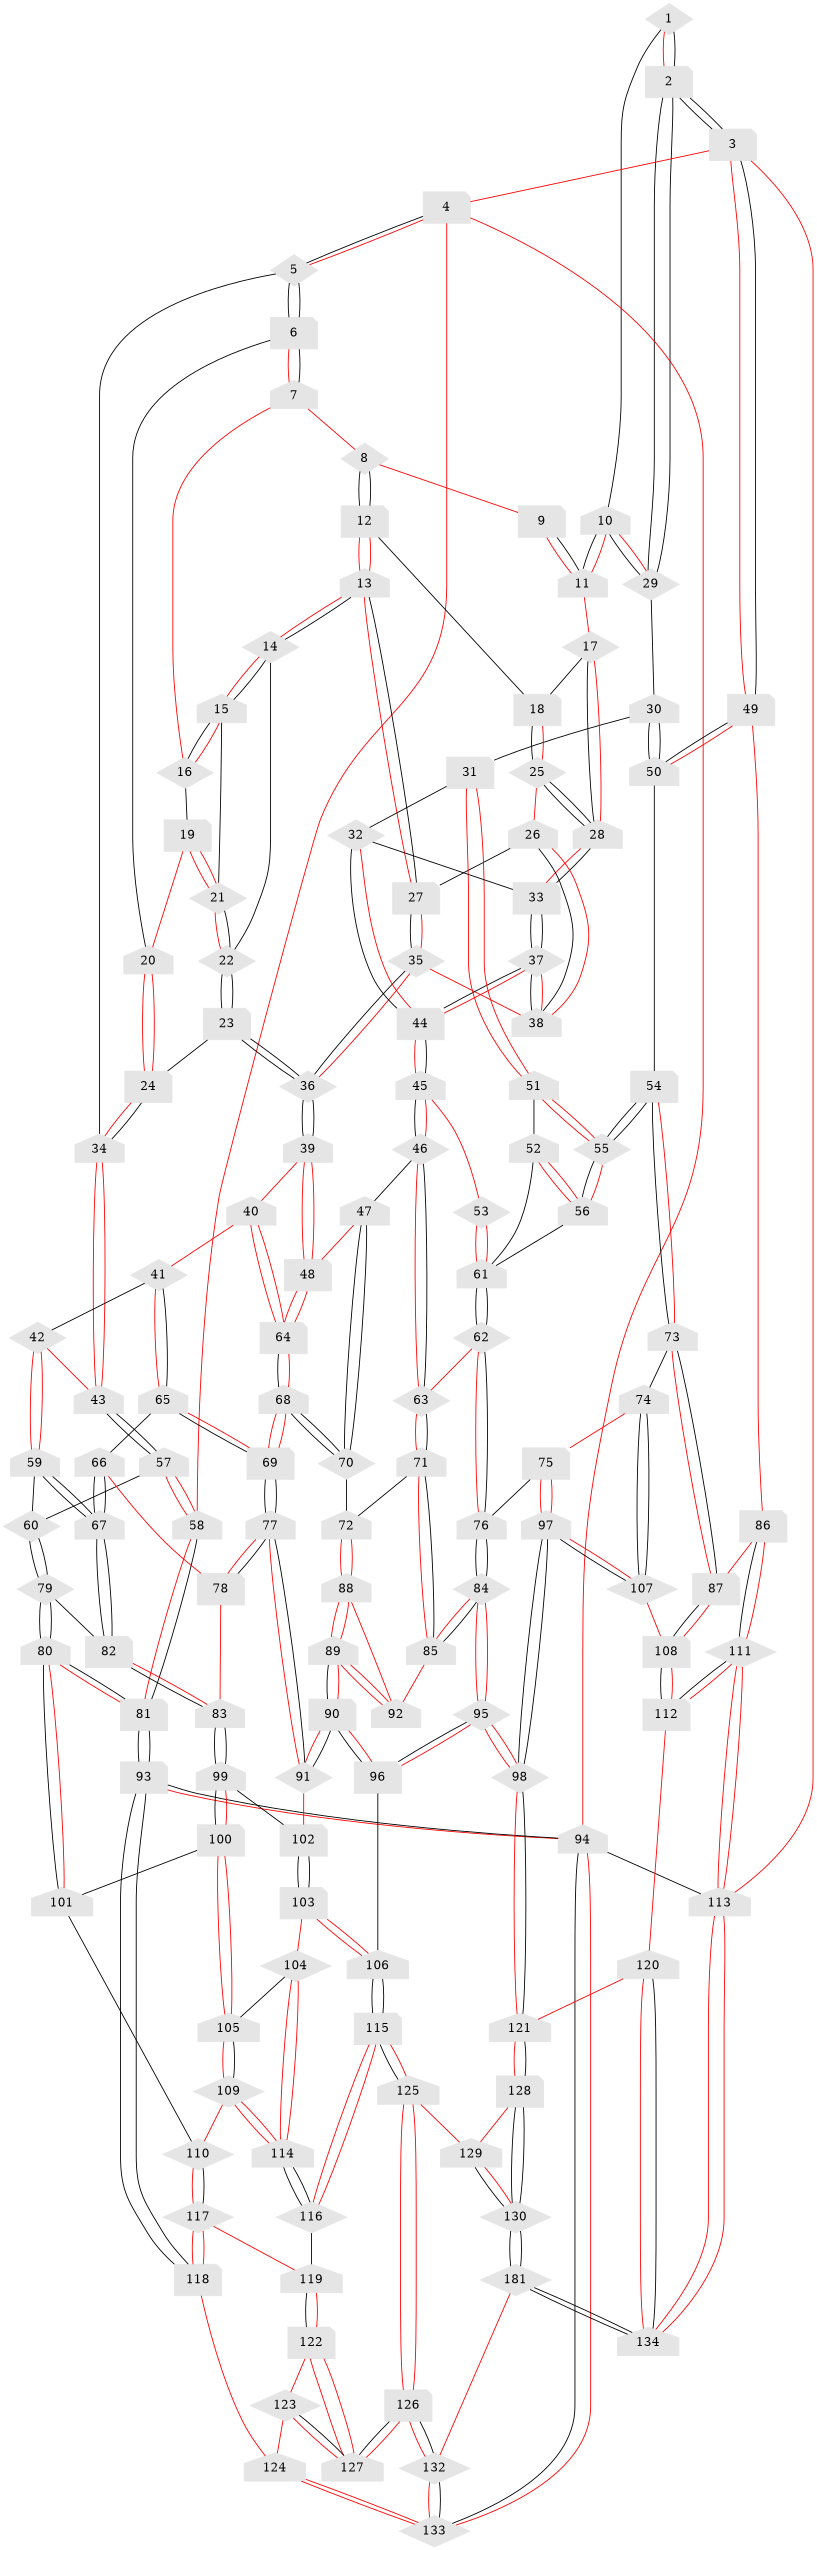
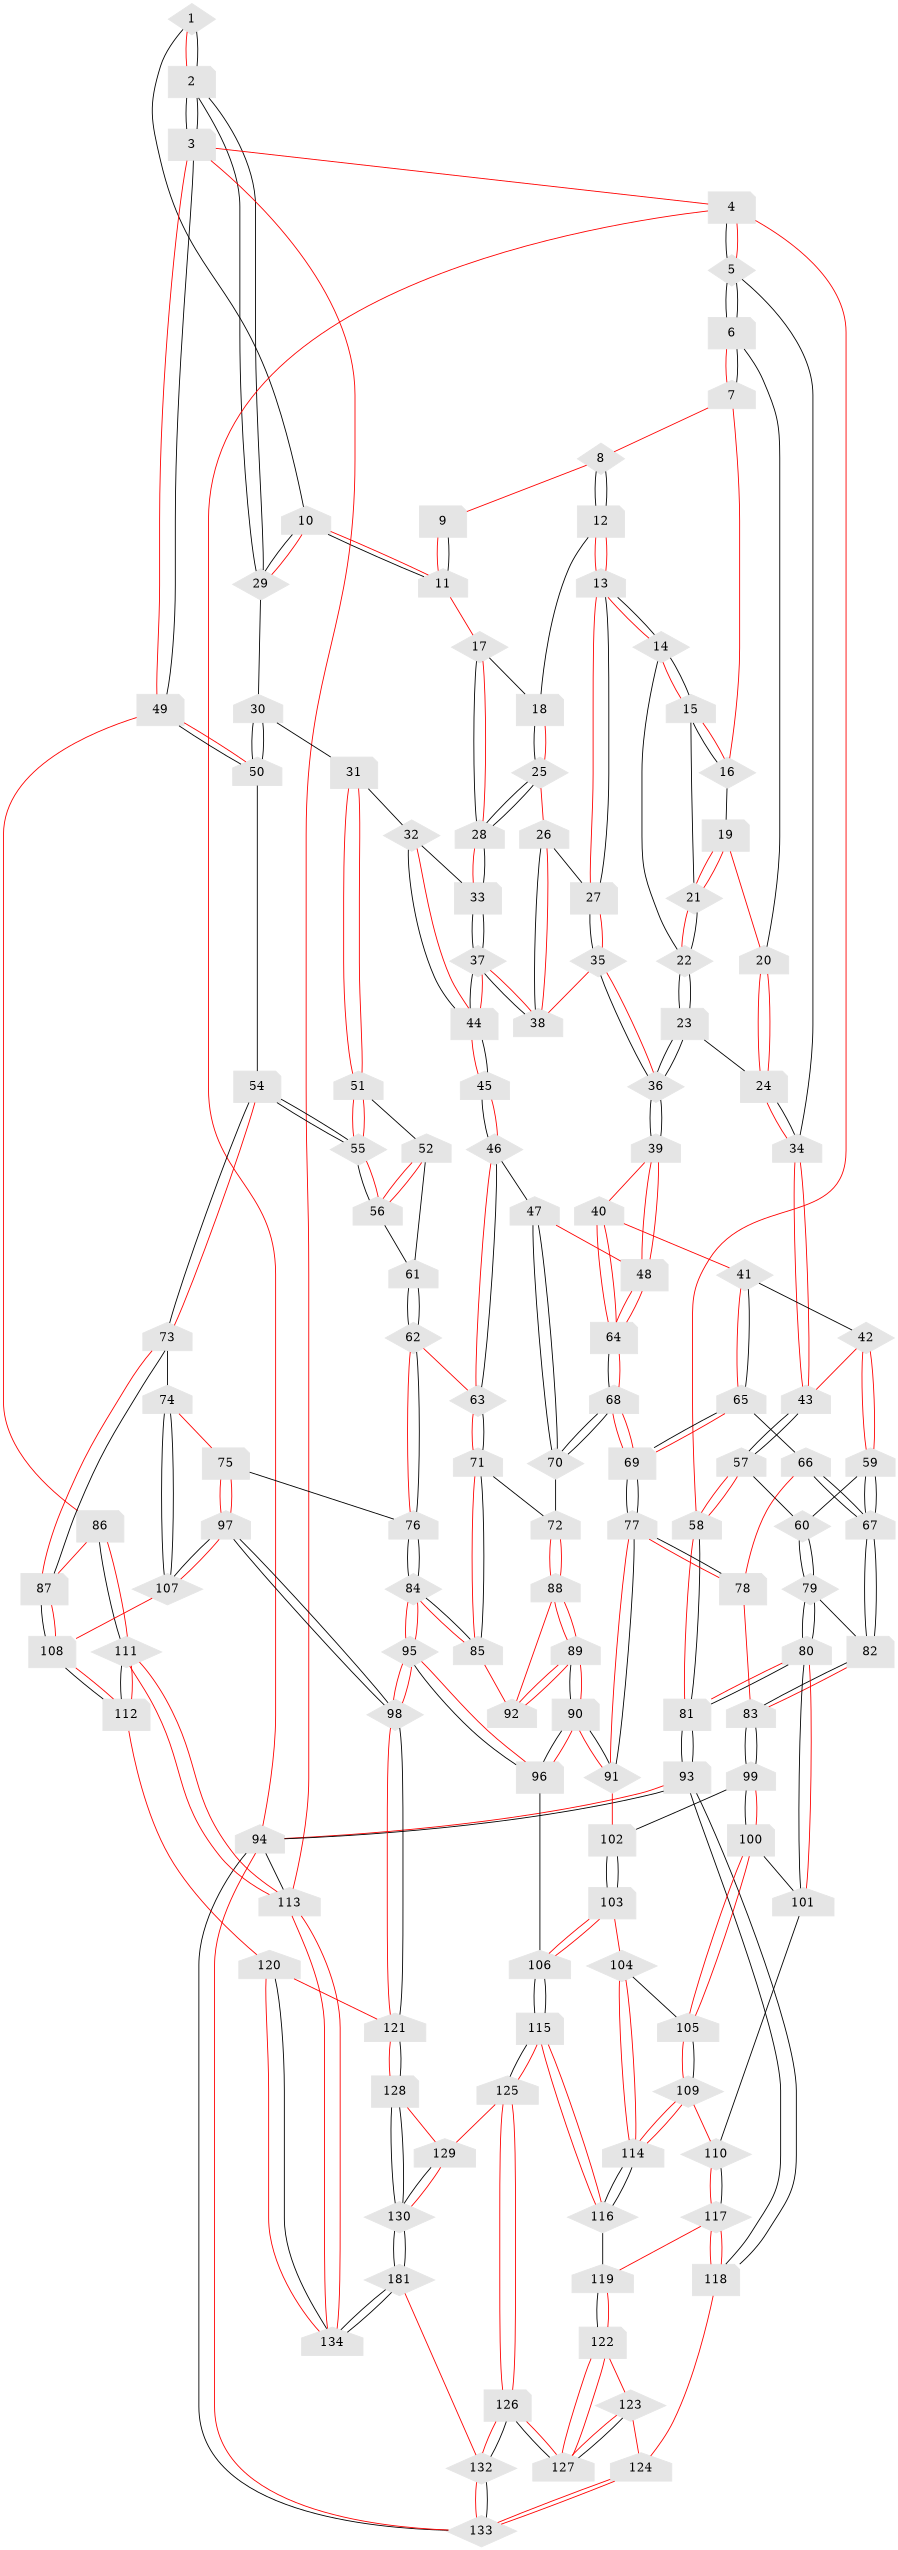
node "53": removed
